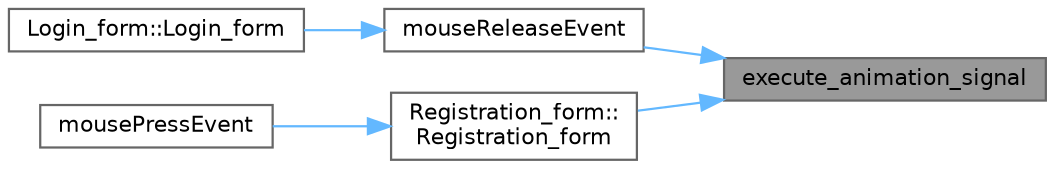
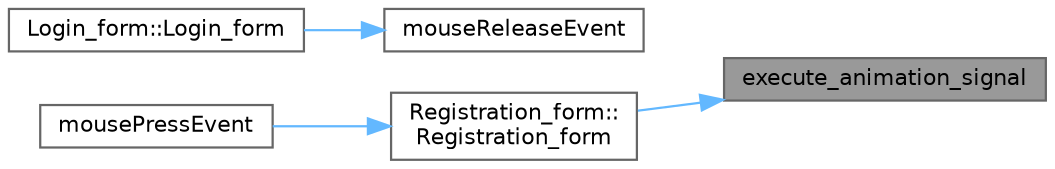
edge "mouseReleaseEvent" -> "execute_animation_signal": removed
